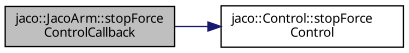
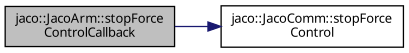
node "jaco::Control::stopForce Control": label "jaco::Control::stopForce Control" -> "jaco::JacoComm::stopForce Control"
